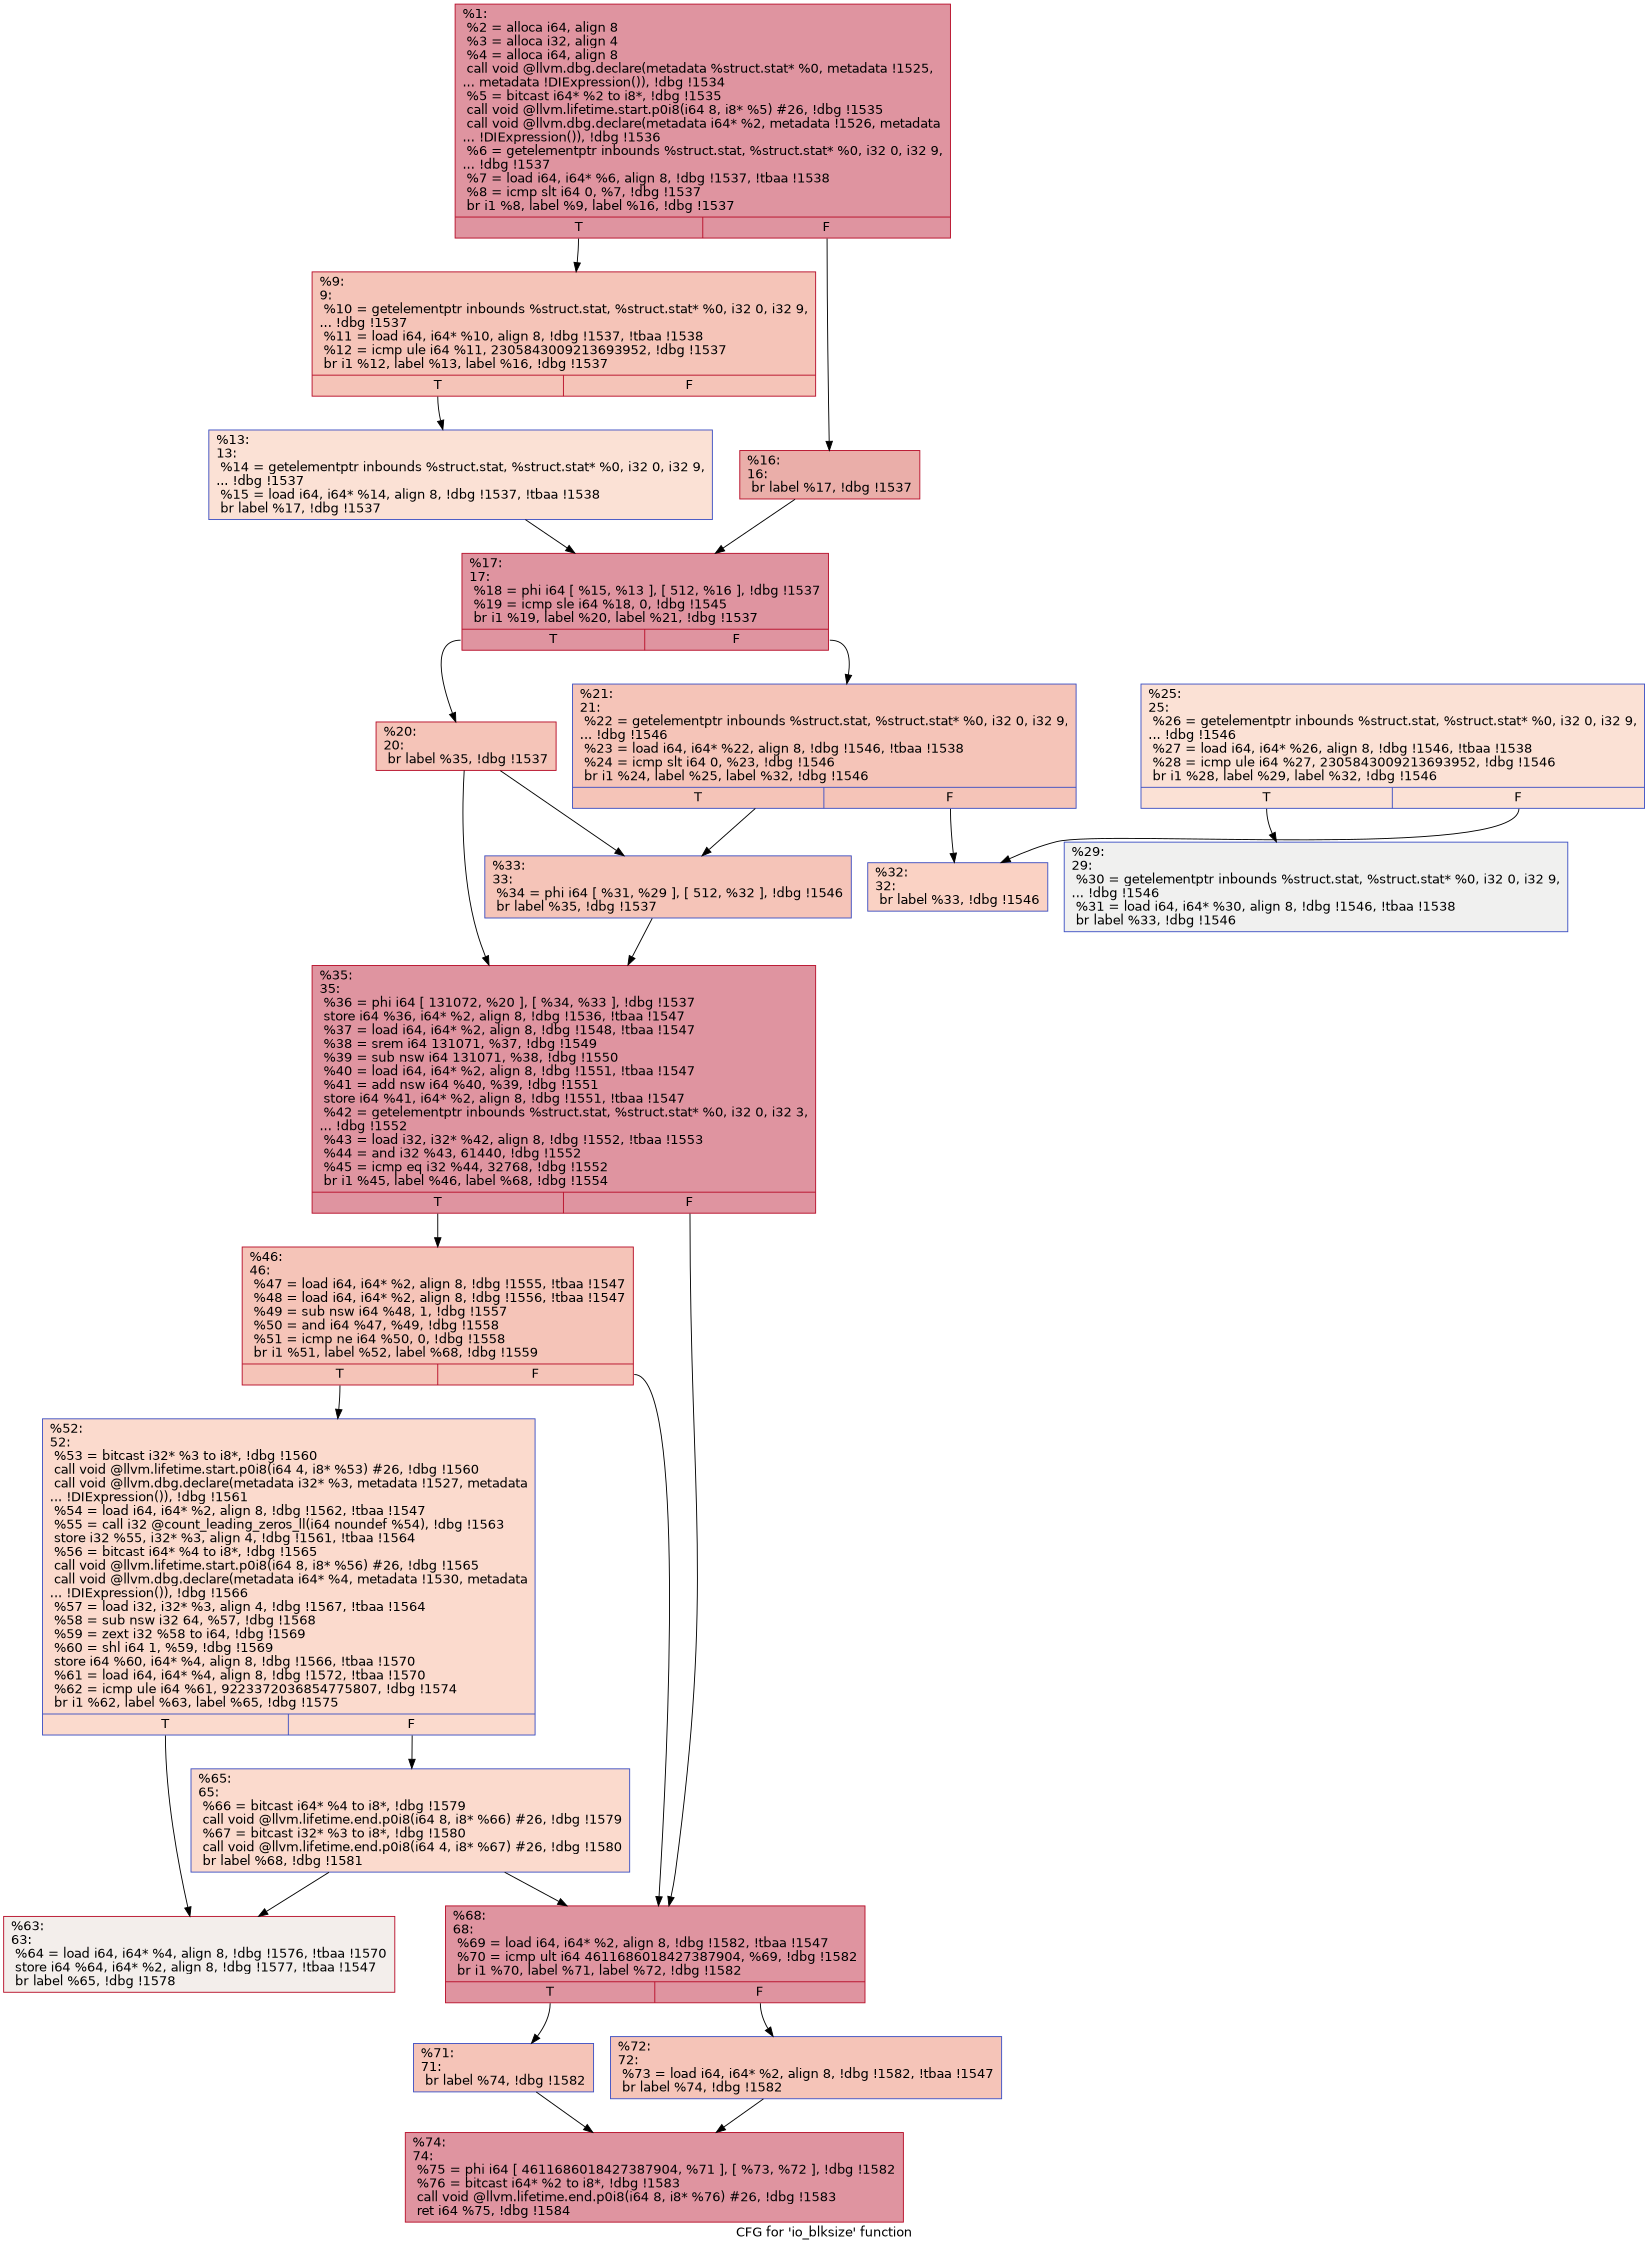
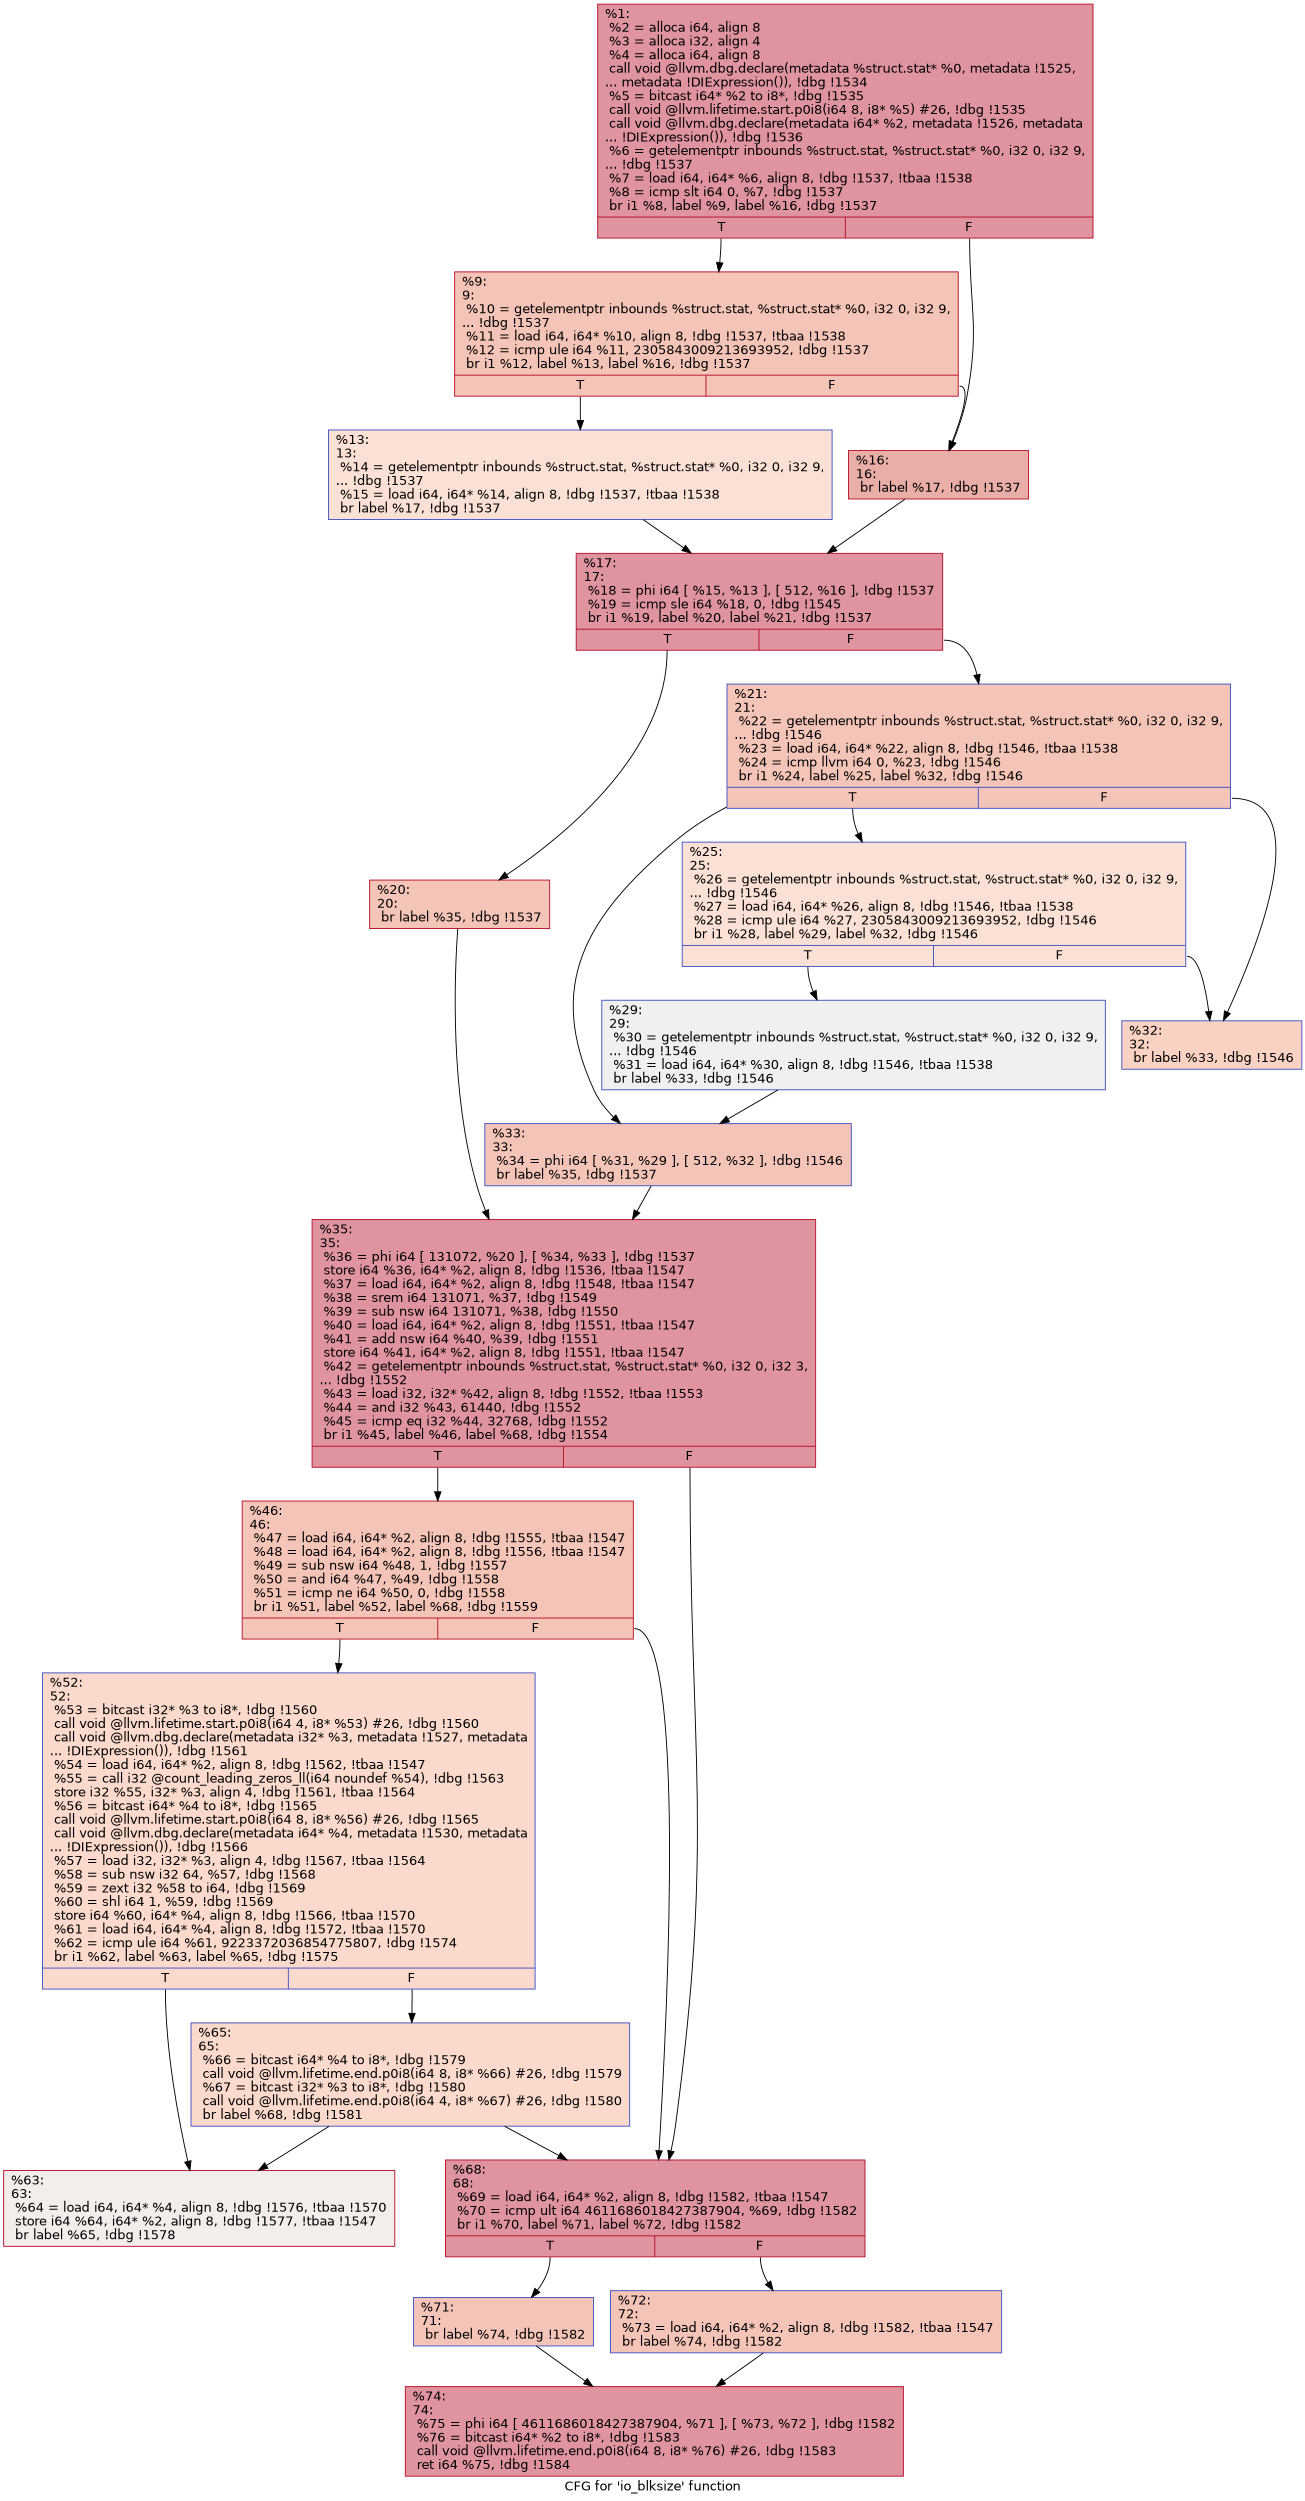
edge "%9:" -> "%16:": added
node "%21:": text "%24 = icmp slt i64 0, %23, !dbg !1546" -> "%24 = icmp llvm i64 0, %23, !dbg !1546"
edge "%20:" -> "%33:": now "%29:" -> "%33:"
edge "%21:" -> "%25:": added
